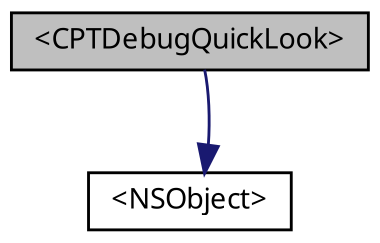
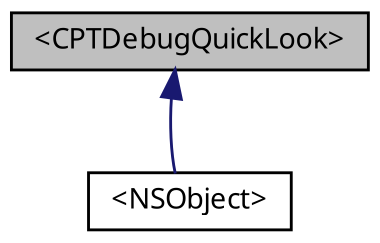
edge "<CPTDebugQuickLook>" -> "<NSObject>": reversed
